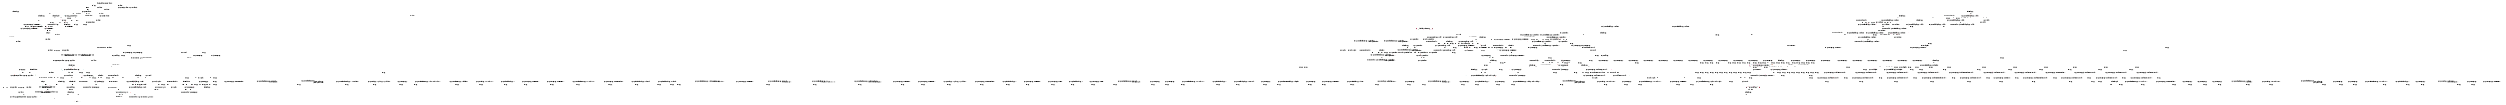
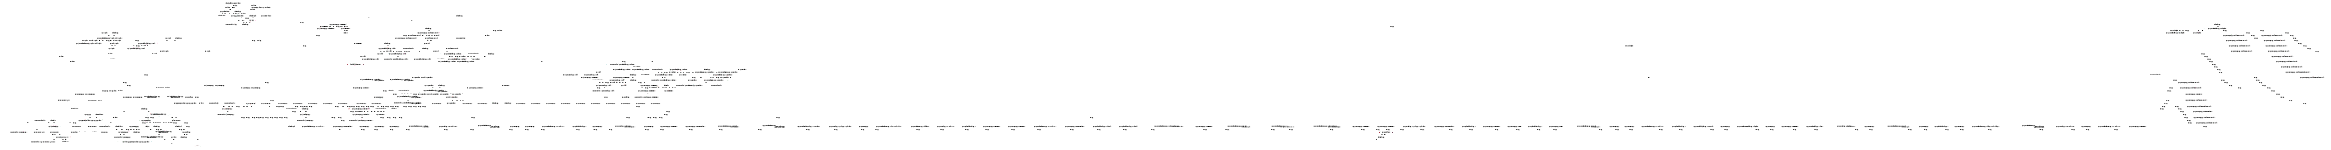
edge "(MethodReturn,_PUBLIC_ bool)" -> "(Call,asn1_write_Integer(data, msg->messageid))": reversed
